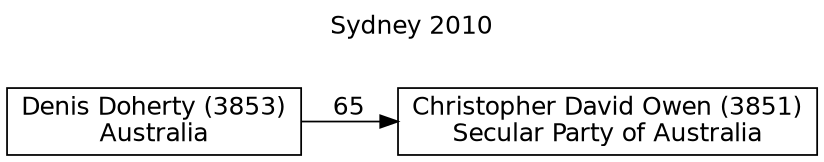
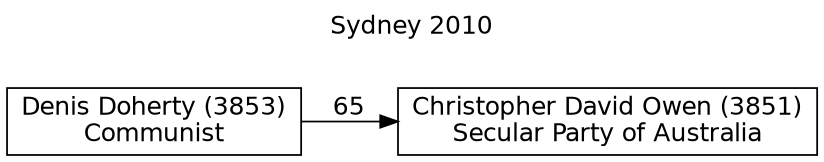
node "Denis Doherty (3853) Australia": label "Denis Doherty (3853) Australia" -> "Denis Doherty (3853) Communist"
